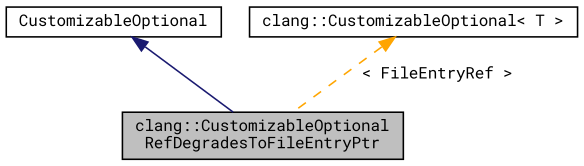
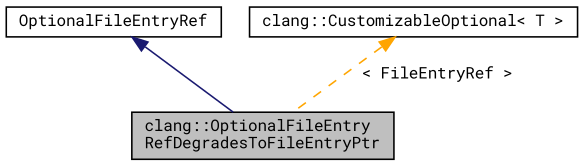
node "CustomizableOptional": label "CustomizableOptional" -> "OptionalFileEntryRef"
node "clang::CustomizableOptional RefDegradesToFileEntryPtr": label "clang::CustomizableOptional RefDegradesToFileEntryPtr" -> "clang::OptionalFileEntry RefDegradesToFileEntryPtr"
